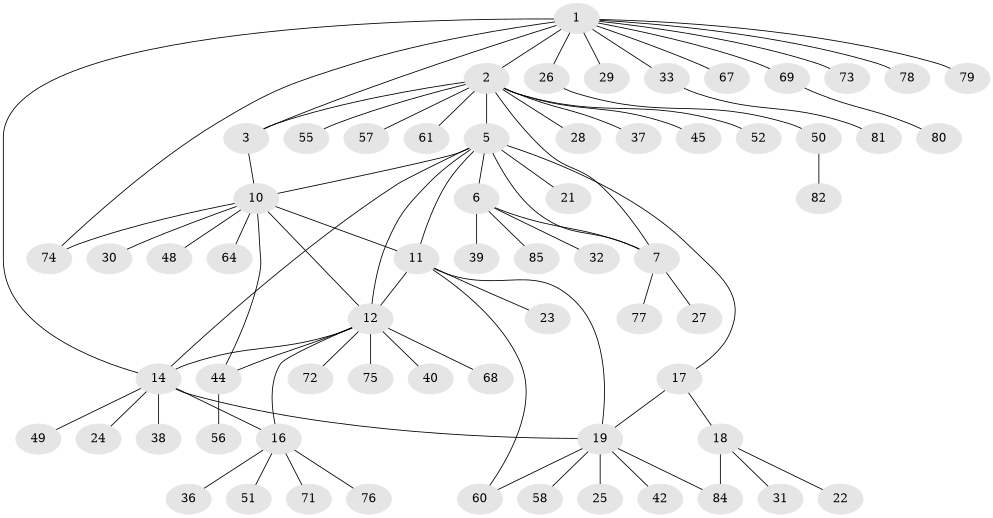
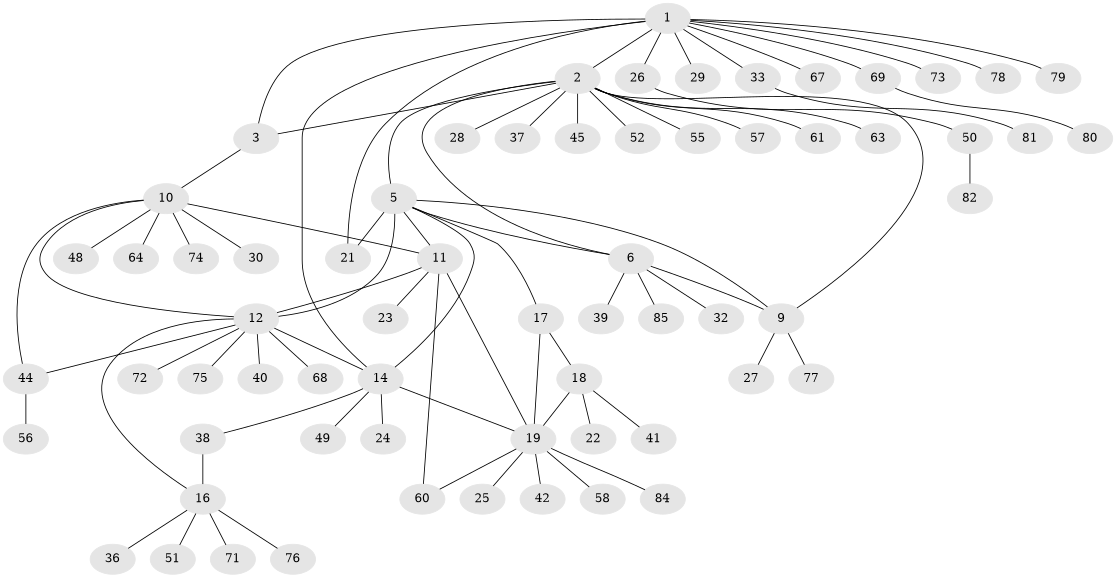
edge "1" -- "74": now "1" -- "21"
node "63": added
edge "2" -- "6": added
edge "5" -- "10": removed
node "7": label "7" -> "9"
edge "14" -- "16": now "38" -- "16"
edge "18" -- "84": now "18" -- "19"
node "31": label "31" -> "41"
